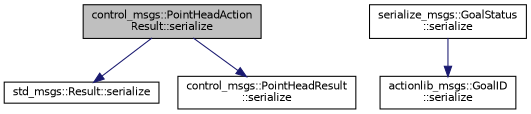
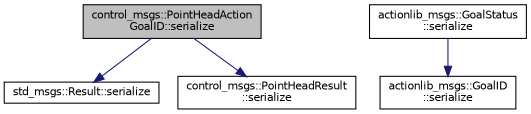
node "control_msgs::PointHeadAction Result::serialize": label "control_msgs::PointHeadAction Result::serialize" -> "control_msgs::PointHeadAction GoalID::serialize"
node "serialize_msgs::GoalStatus ::serialize": label "serialize_msgs::GoalStatus ::serialize" -> "actionlib_msgs::GoalStatus ::serialize"
